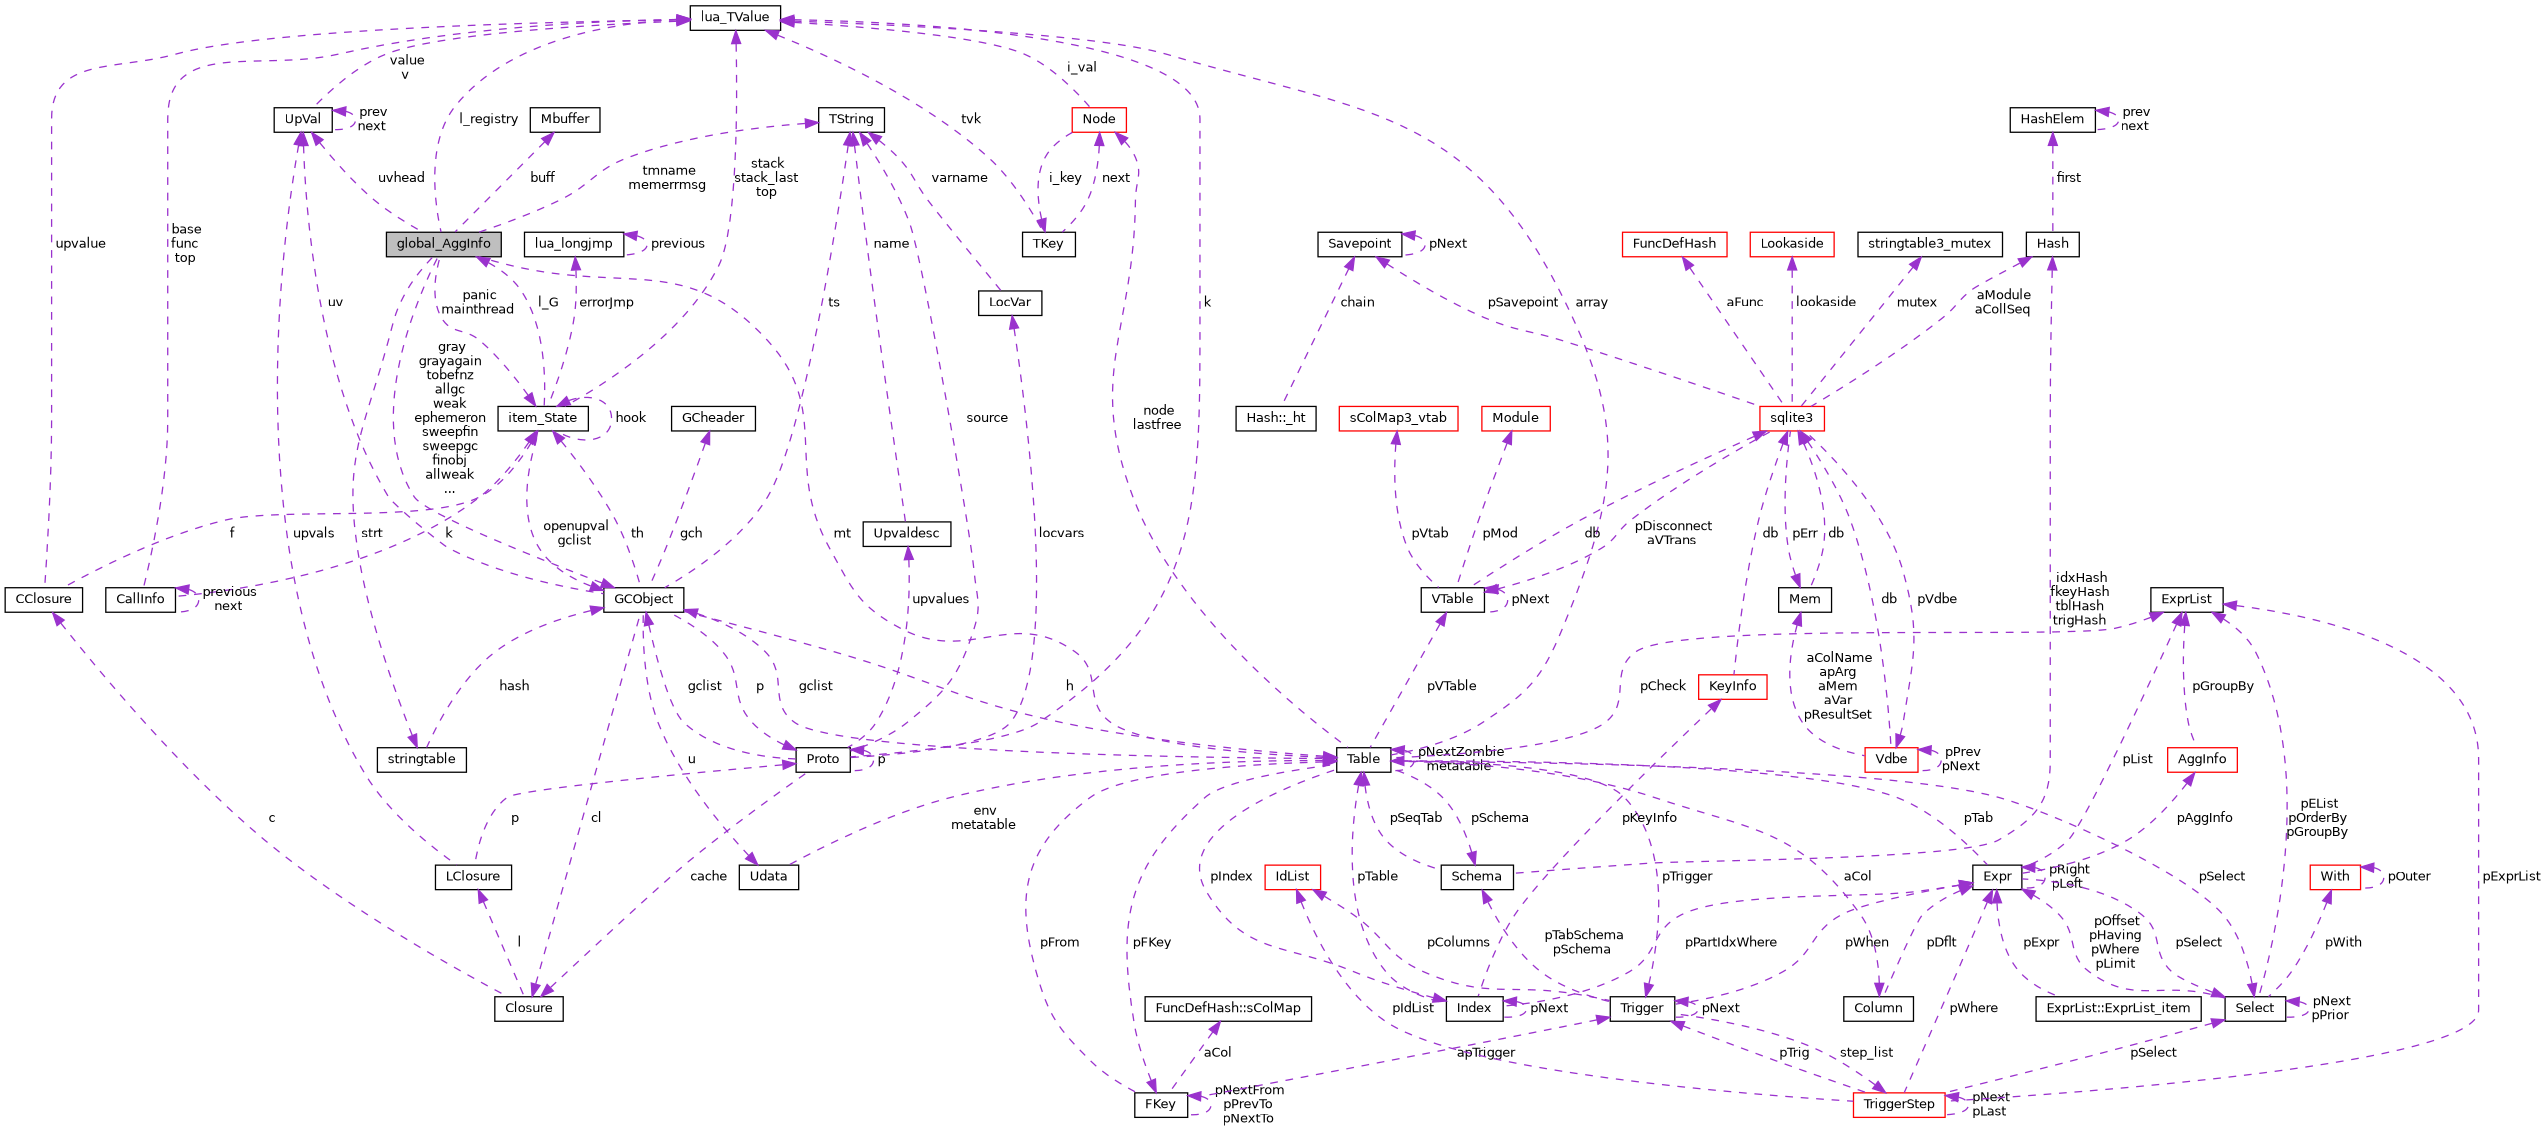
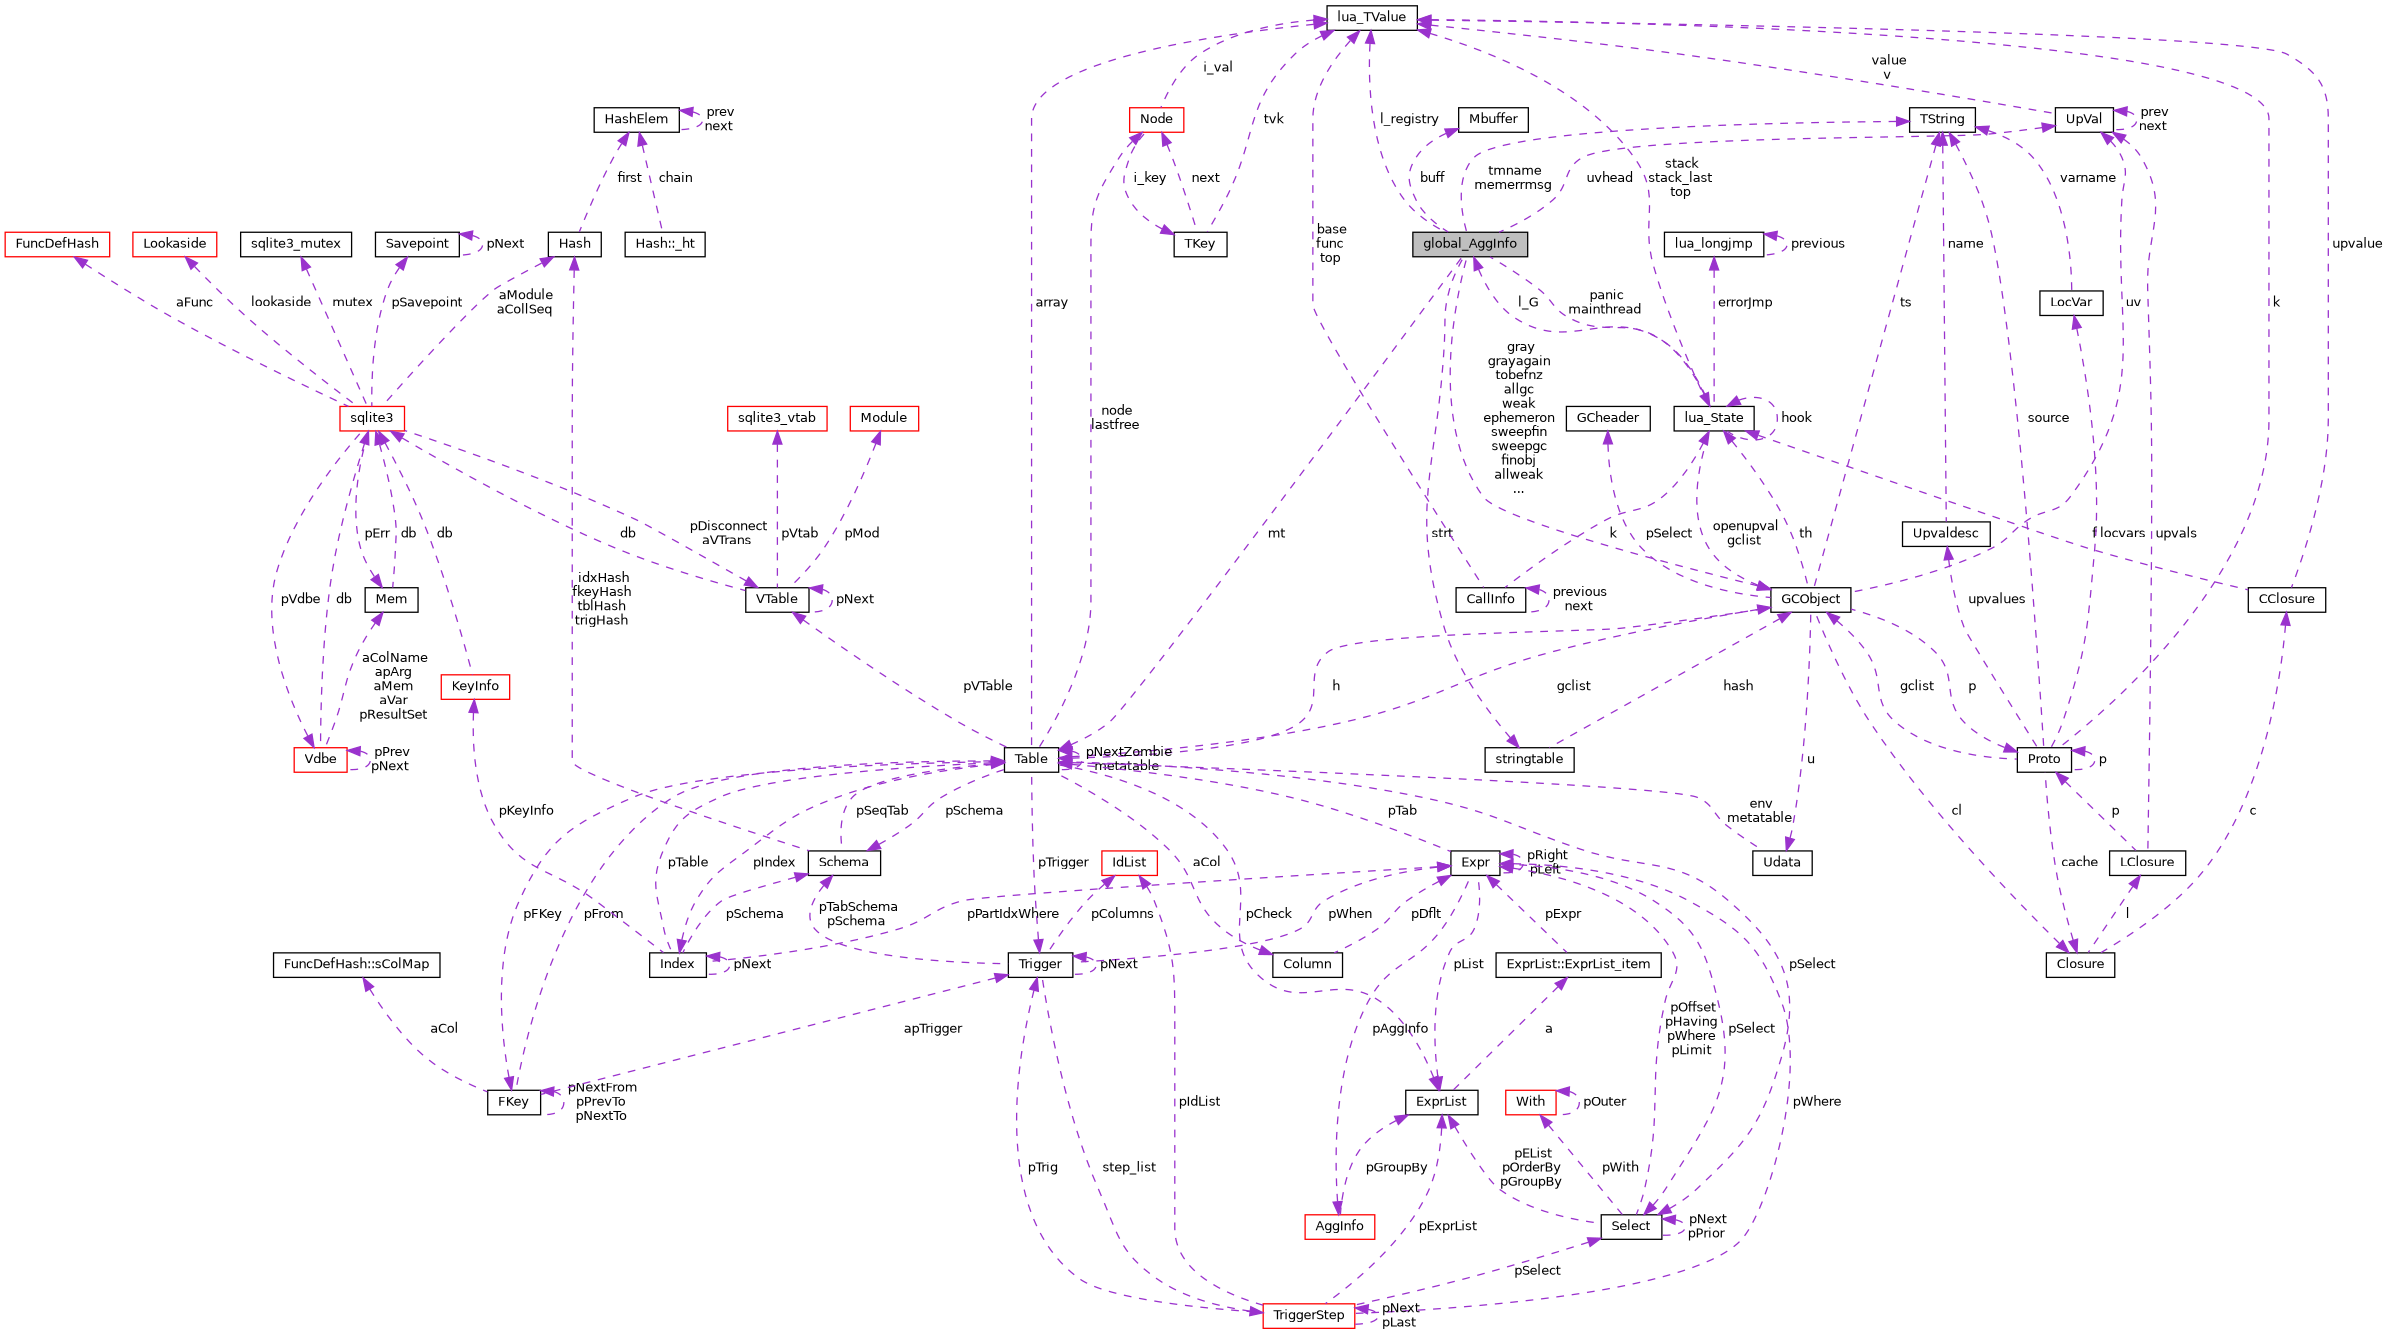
node "stringtable3_mutex": label "stringtable3_mutex" -> "sqlite3_mutex"
edge "Hash::_ht" -> "Savepoint": now "Hash::_ht" -> "HashElem"
node "item_State": label "item_State" -> "lua_State"
node "sColMap3_vtab": label "sColMap3_vtab" -> "sqlite3_vtab"
edge "GCObject" -> "GCheader": label " gch" -> " pSelect"
edge "Index" -> "Schema": added, label "pSchema"
edge "ExprList" -> "ExprList::ExprList_item": added, label "a"
